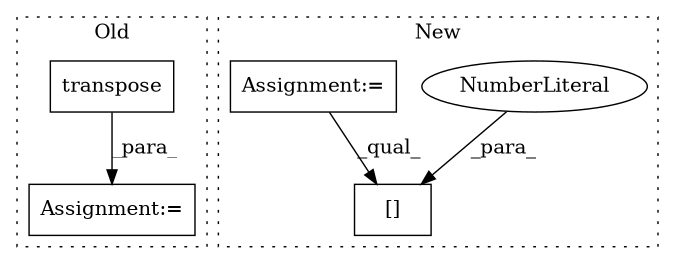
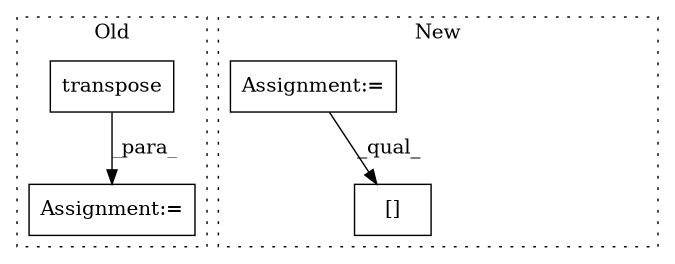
node "NumberLiteral": removed
